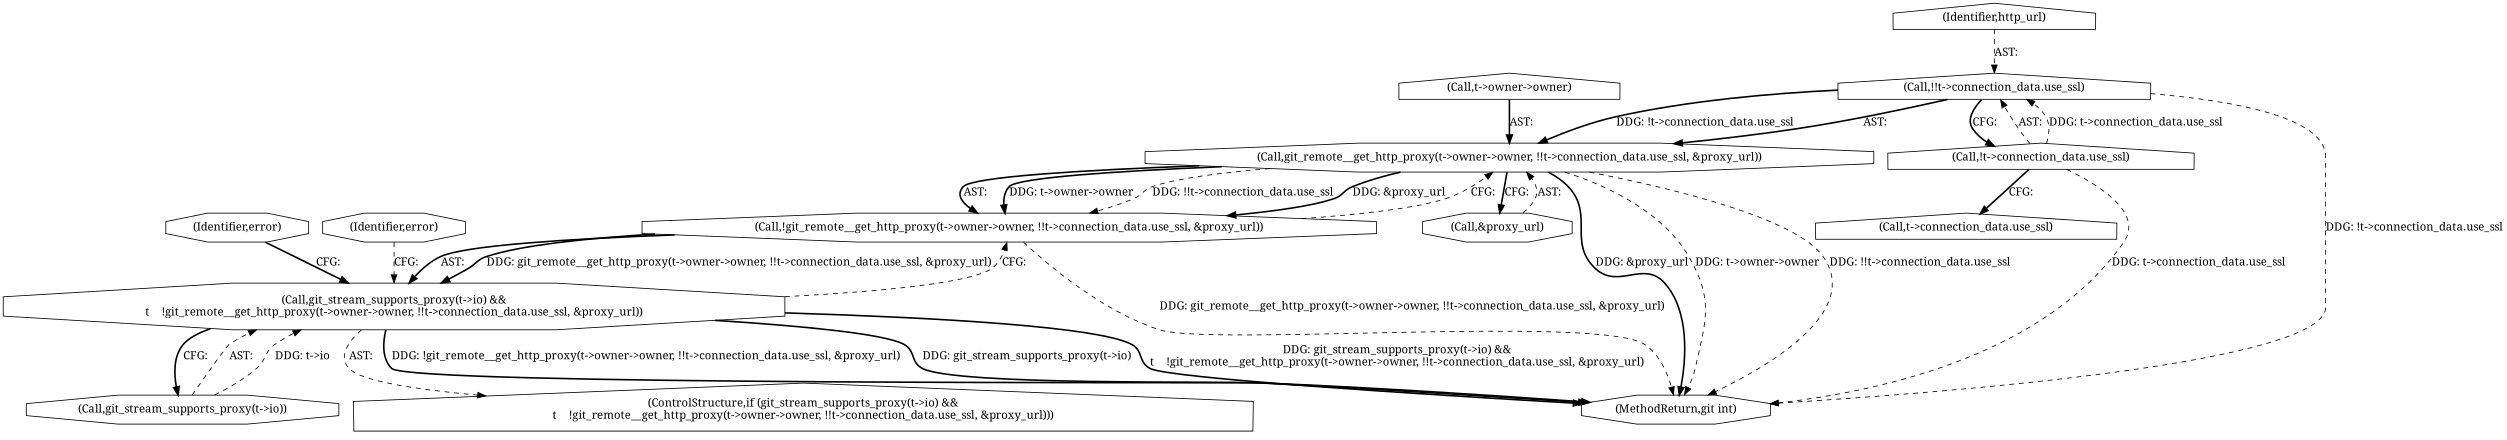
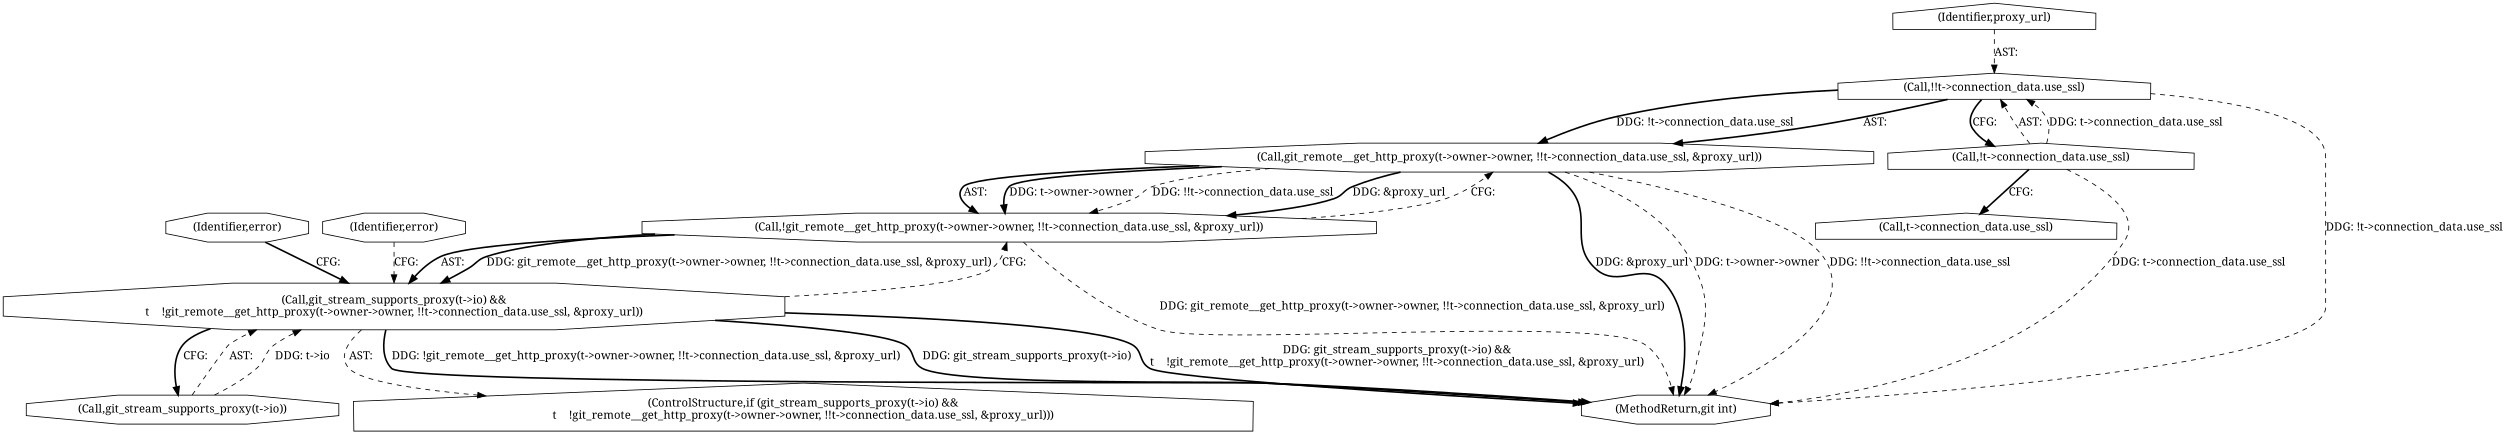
node "(Identifier,http_url)": label "(Identifier,http_url)" -> "(Identifier,proxy_url)"
node "(Call,t->owner->owner)": removed
node "(Call,&proxy_url)": removed
